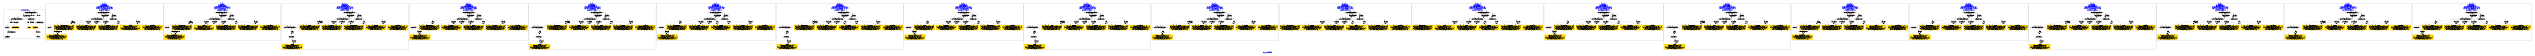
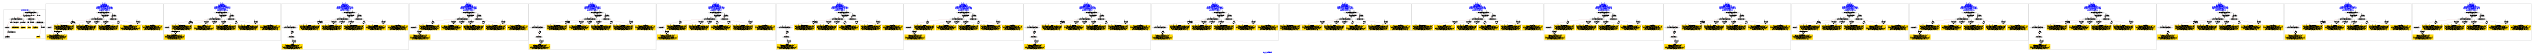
node "CAPTION": added
edge "IMAGESRC" -> "VIDEO": now "WebResource2" -> "VIDEO"
node "VIDEO": fillcolor lightgray -> gold
